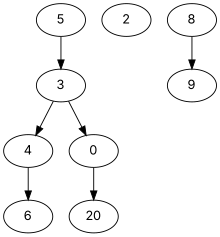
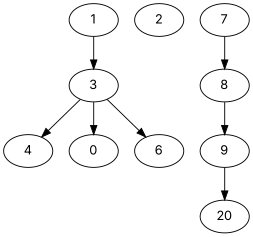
node "5": label "5" -> "1"
node "7": added
edge "4" -> "6": now "3" -> "6"
edge "0" -> "20": now "9" -> "20"
